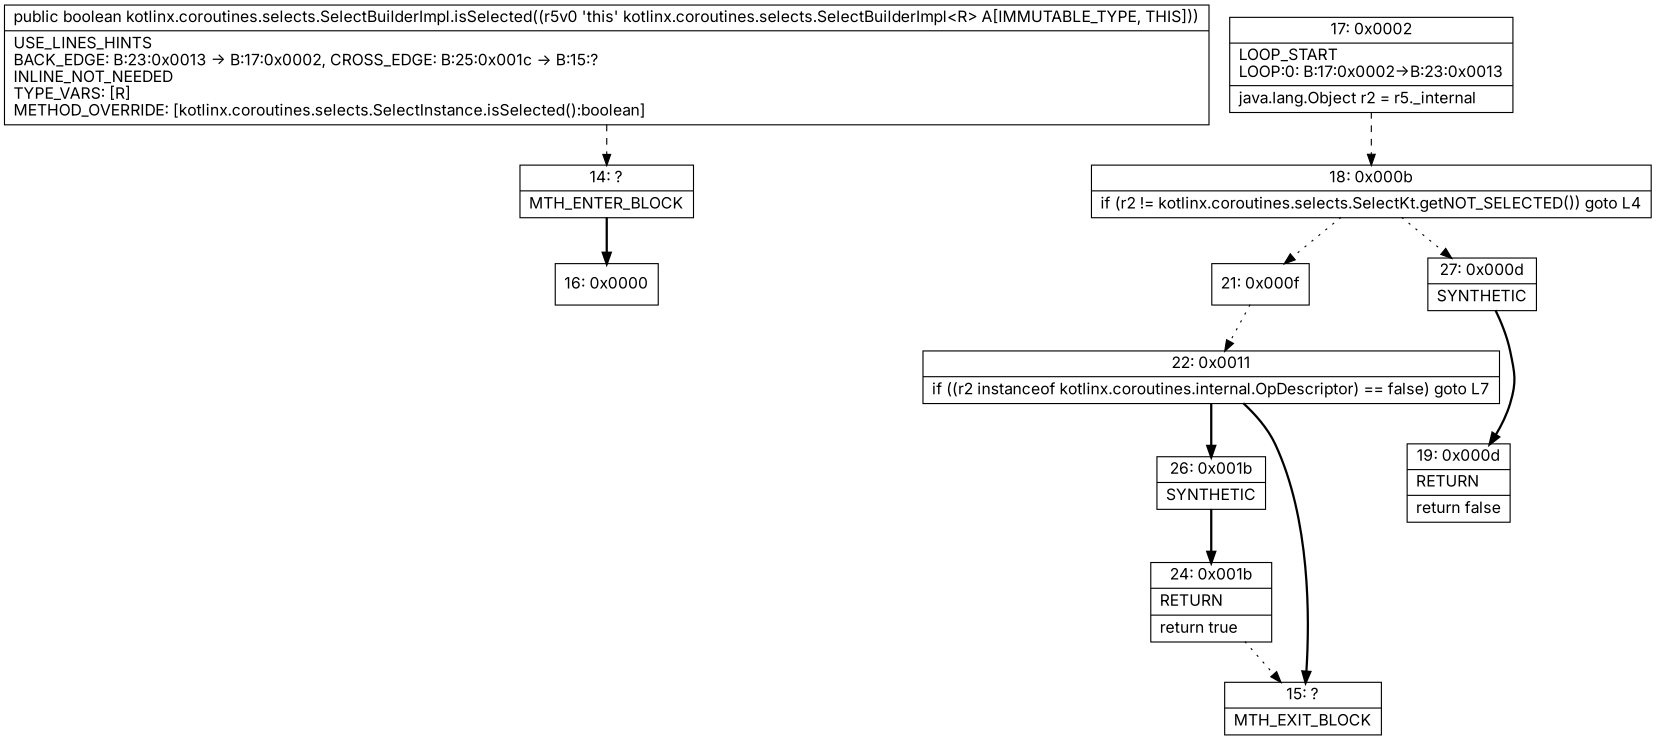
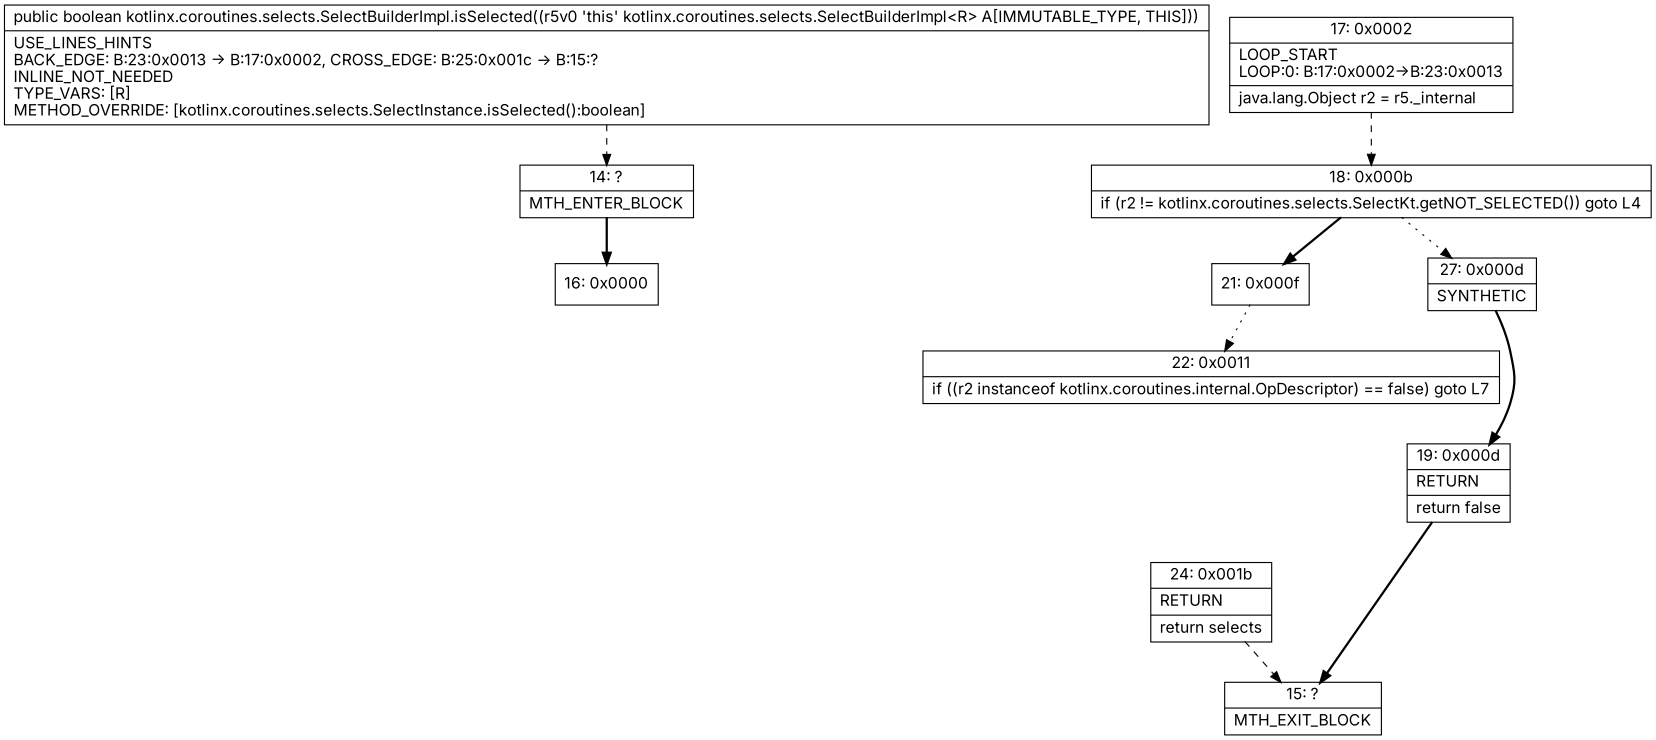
edge "18: 0x000b" -> "21: 0x000f": style dotted -> bold
node "26: 0x001b": removed
edge "22: 0x0011" -> "15: ?": now "19: 0x000d" -> "15: ?"
node "24: 0x001b": text "return true" -> "return selects"
edge "24: 0x001b" -> "15: ?": style dotted -> dashed
